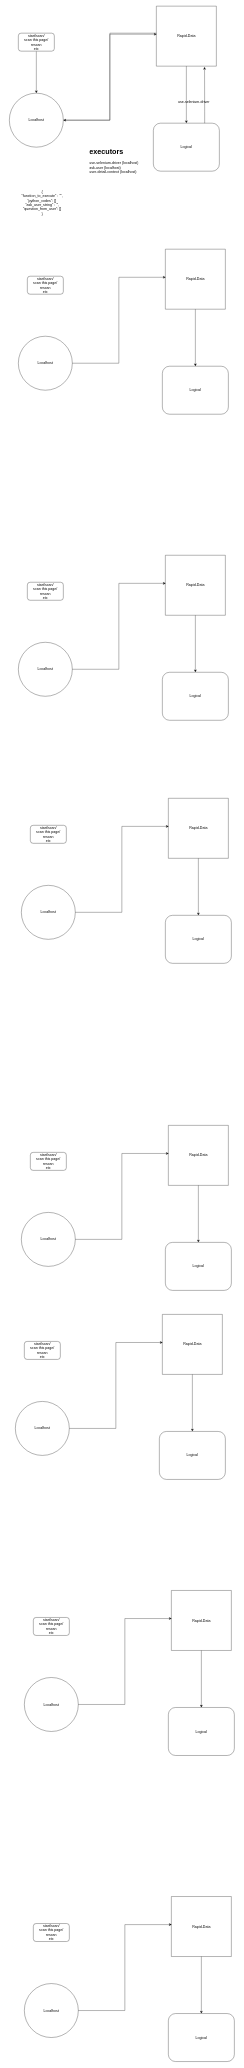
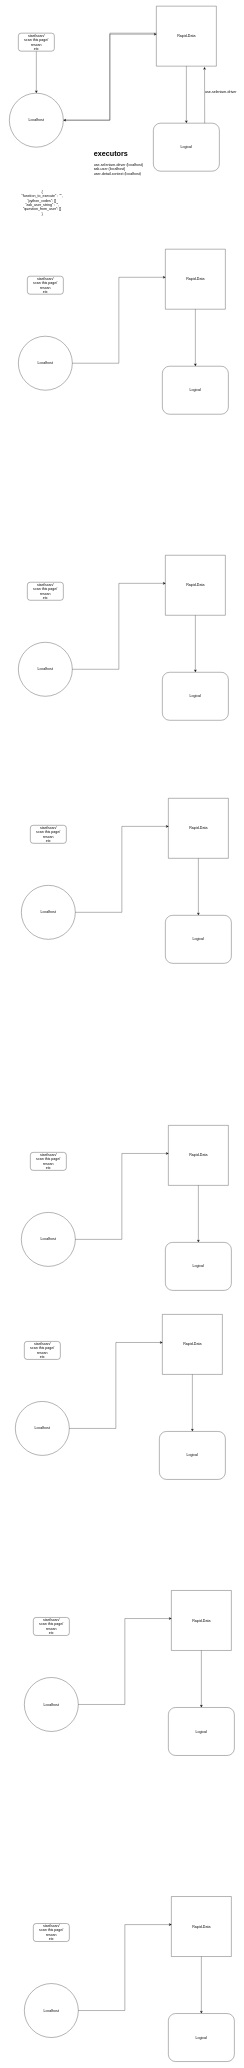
node "use-selenium-driver": moved (194, 102) -> (221, 92)
node "executors use-selenium-driver (localhost) ask-user (localhost) user-detail-context (localhost)": moved (116, 164) -> (120, 165)
